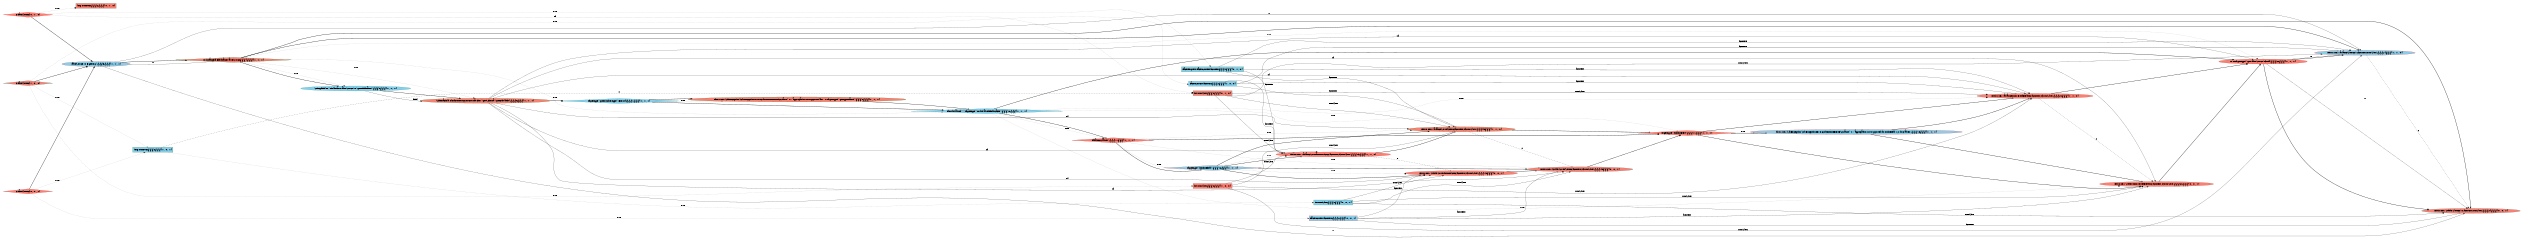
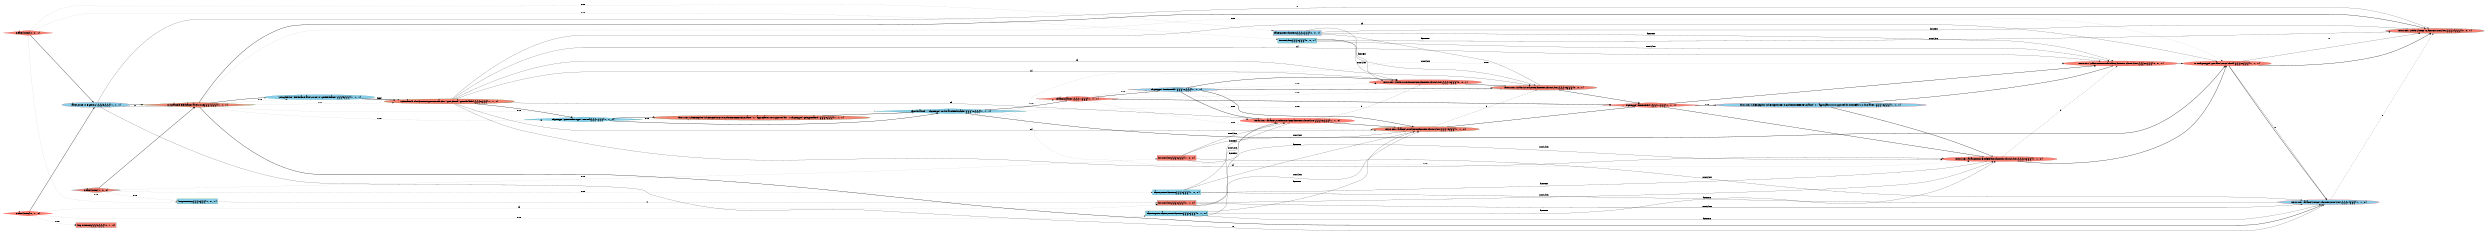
edge "createSlotAcc['1', '0', '0']" -> "ValueSource vs = getArg()@@@3@@@['1', '1', '1']": now "createSlotAcc['1', '0', '0']" -> "vs instanceof FieldNameValueSource@@@4@@@['1', '1', '1']"
edge "vs instanceof FieldNameValueSource@@@4@@@['1', '1', '1']" -> "sf.getType().getNumberType() == null@@@7@@@['1', '1', '1']": added, label "true"
edge "long numDocs@@@2@@@['1', '0', '1']" -> "int numSlots@@@2@@@['0', '0', '1']": now "createSlotAcc['0', '0', '1']" -> "int numSlots@@@2@@@['0', '0', '1']"
